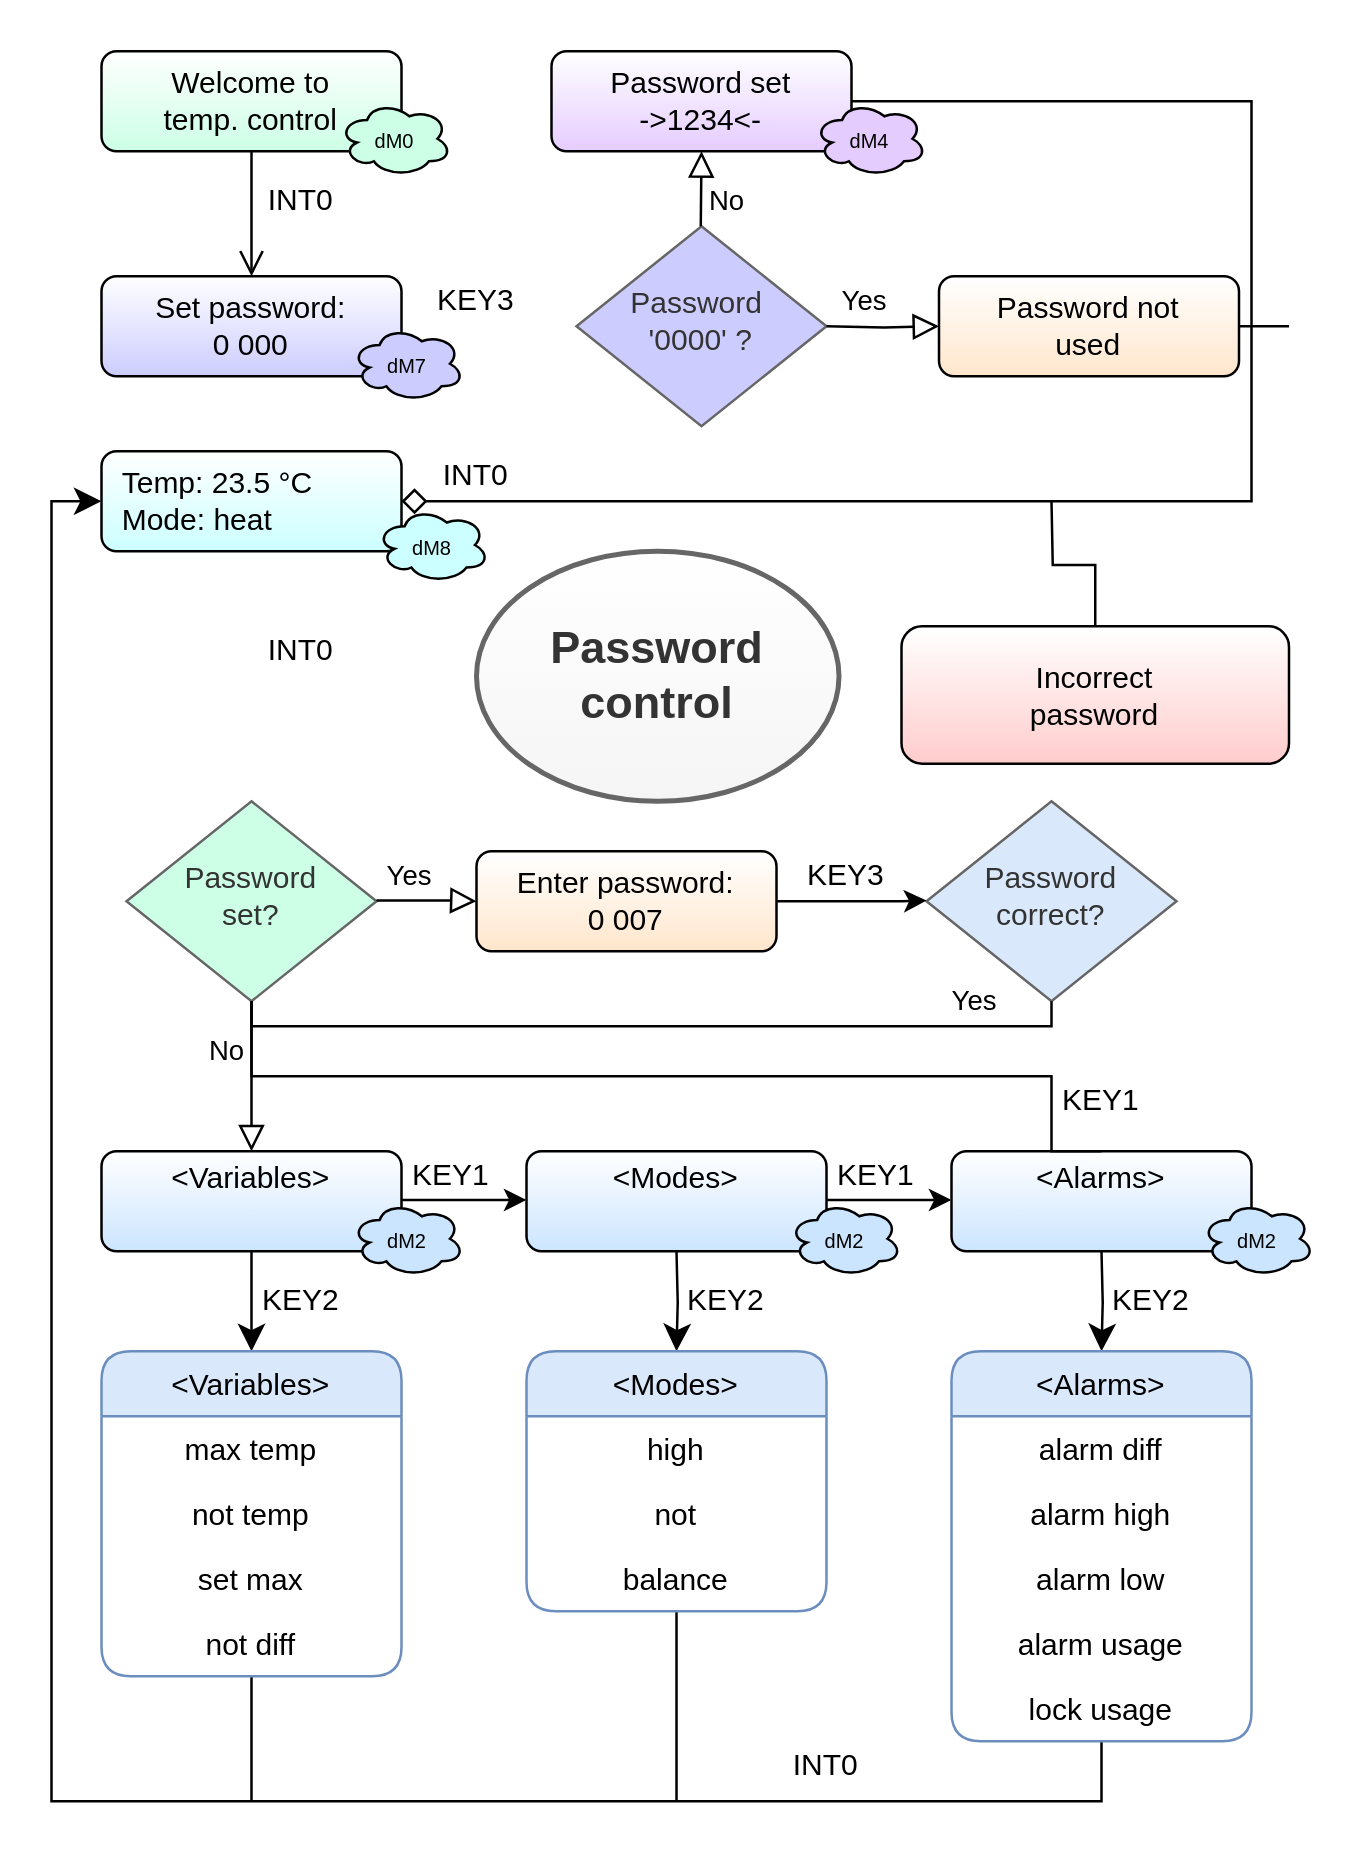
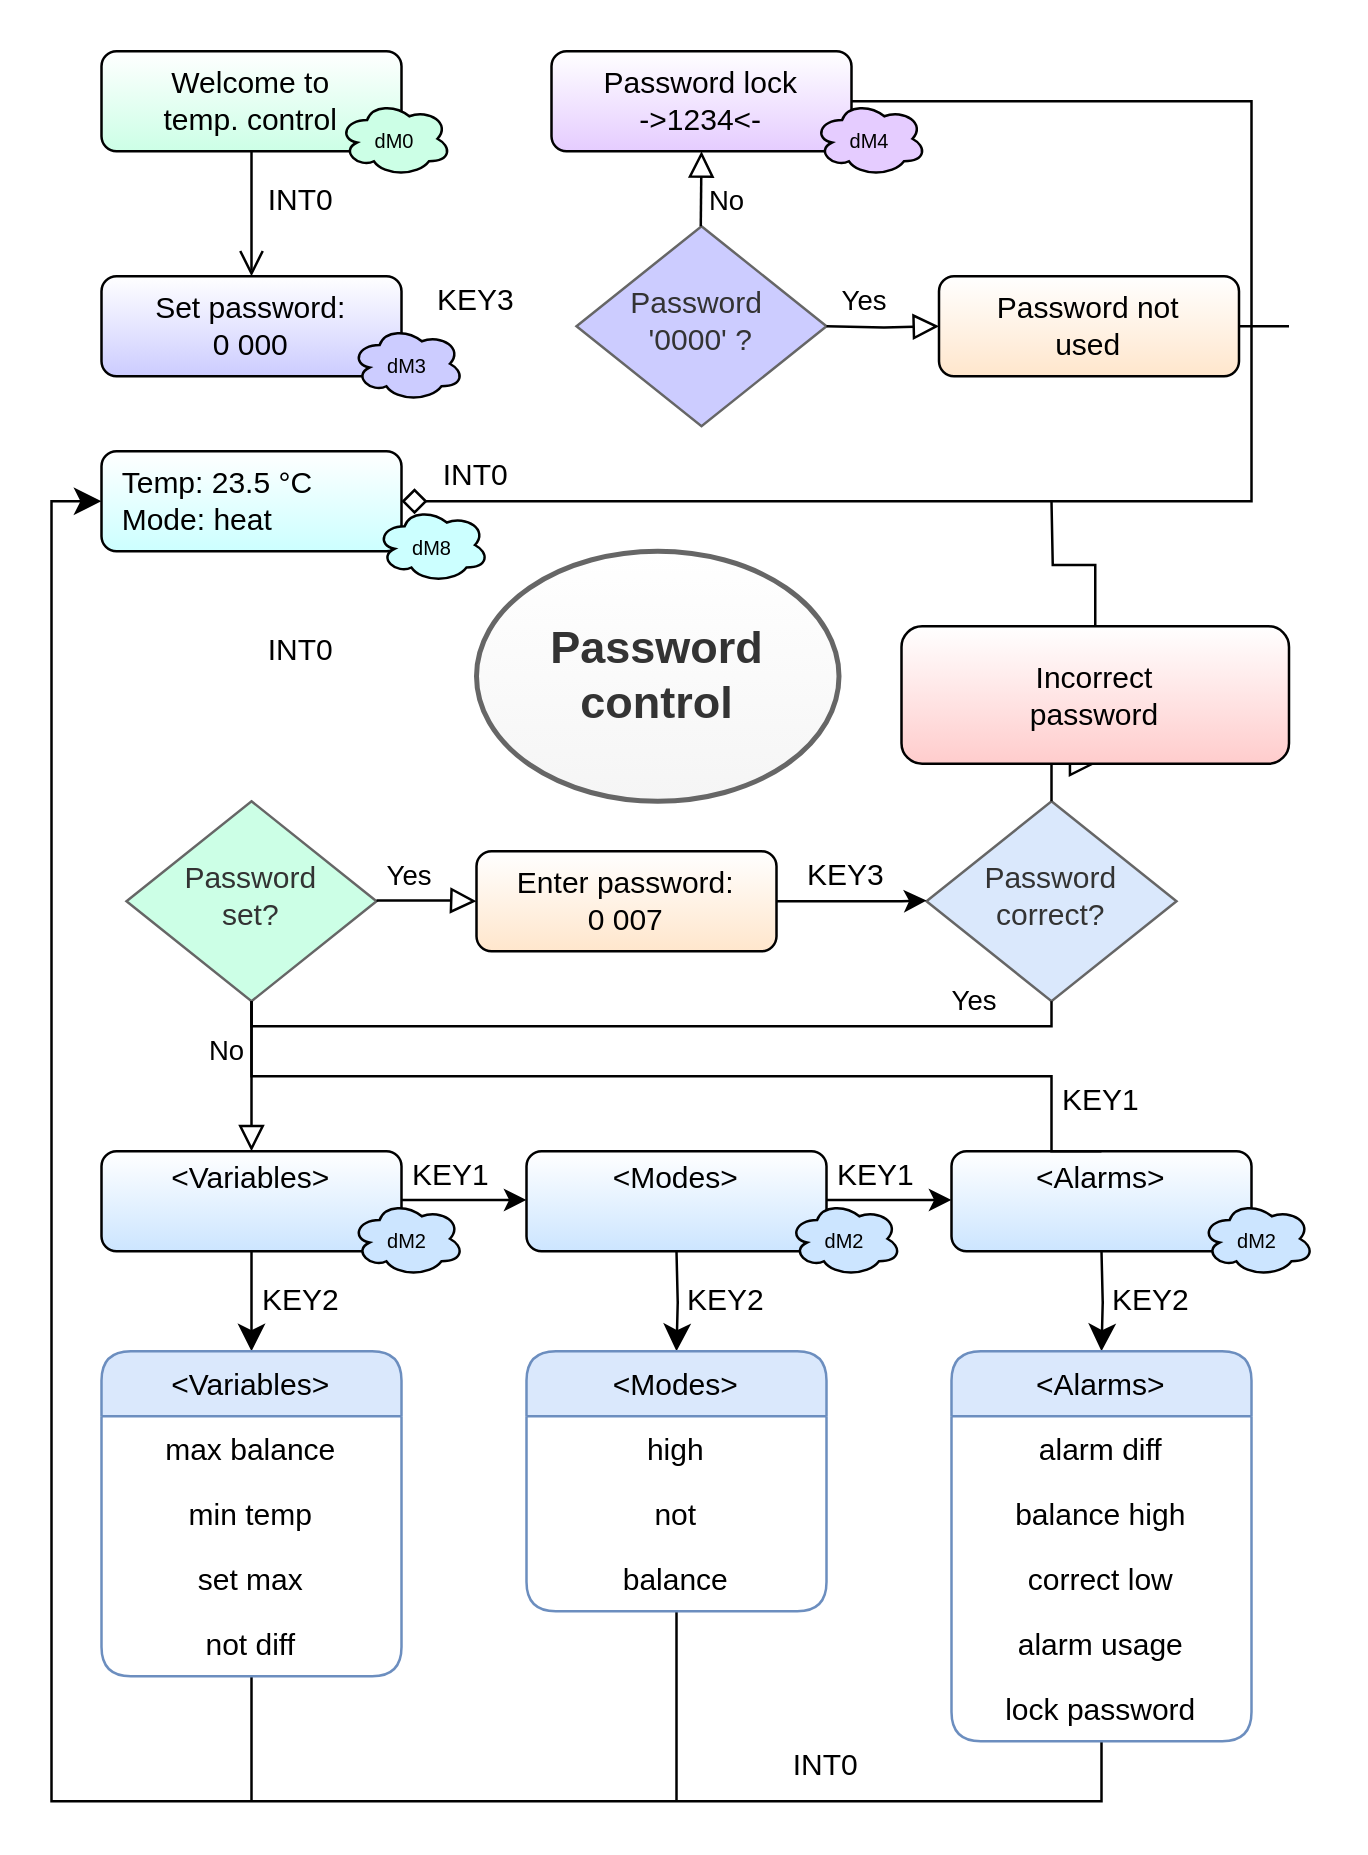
node "Password set ->1234<-": label "Password set ->1234<-" -> "Password lock ->1234<-"
node "dM7": label "dM7" -> "dM3"
edge "Password correct?" -> "Incorrect password": added, label "No"
node "max temp": label "max temp" -> "max balance"
node "not temp": label "not temp" -> "min temp"
node "alarm high": label "alarm high" -> "balance high"
node "alarm low": label "alarm low" -> "correct low"
node "lock usage": label "lock usage" -> "lock password"
